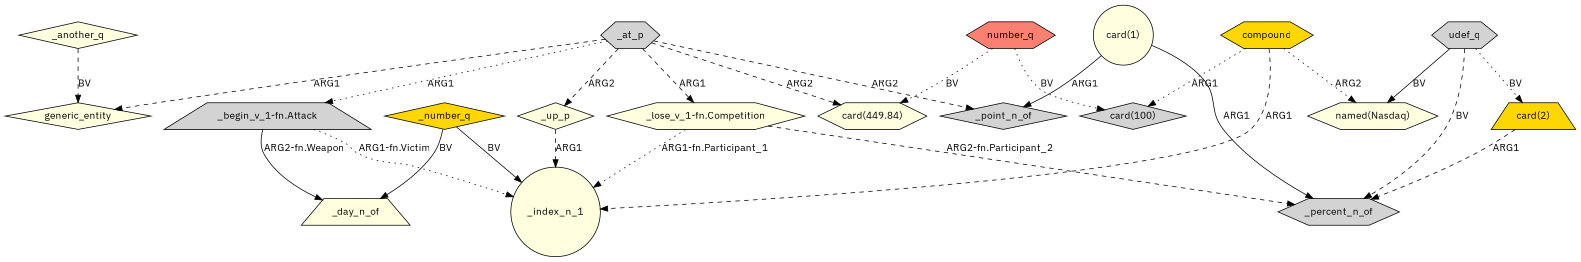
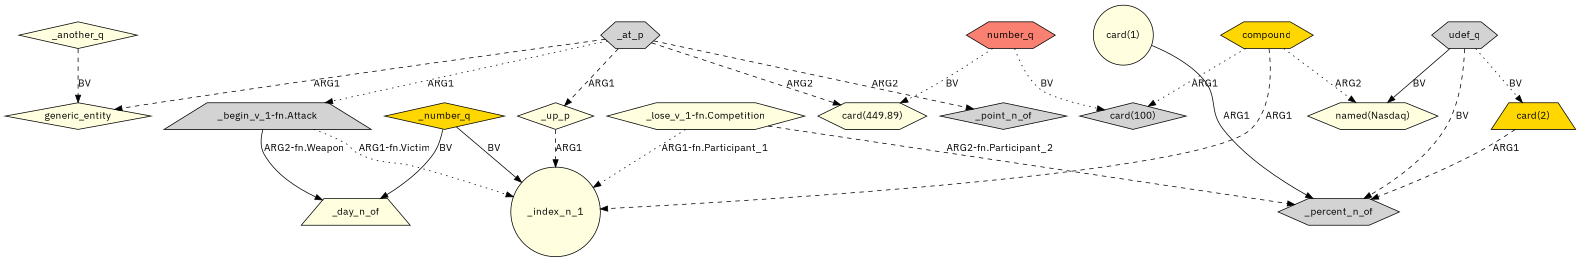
edge "_at_p" -> "_lose_v_1-fn.Competition": removed, label "ARG1"
edge "card(1)" -> "_point_n_of": removed, label "ARG1"
edge "_at_p" -> "_up_p": label "ARG2" -> "ARG1"
node "card(449.84)": label "card(449.84)" -> "card(449.89)"
